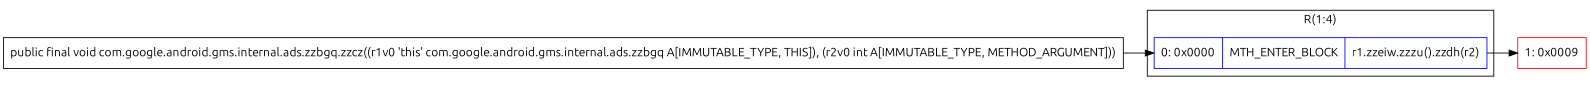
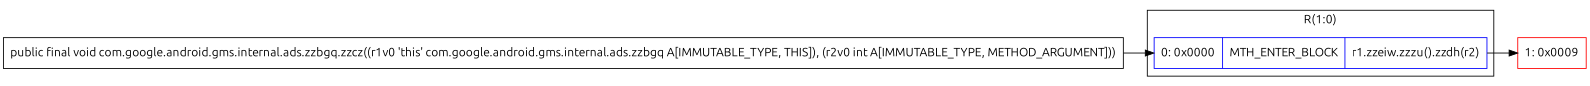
cluster "R(1:4)": label "R(1:4)" -> "R(1:0)"
